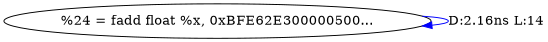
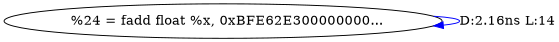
node "%24 = fadd float %x, 0xBFE62E300000500...": label "%24 = fadd float %x, 0xBFE62E300000500..." -> "%24 = fadd float %x, 0xBFE62E300000000..."
